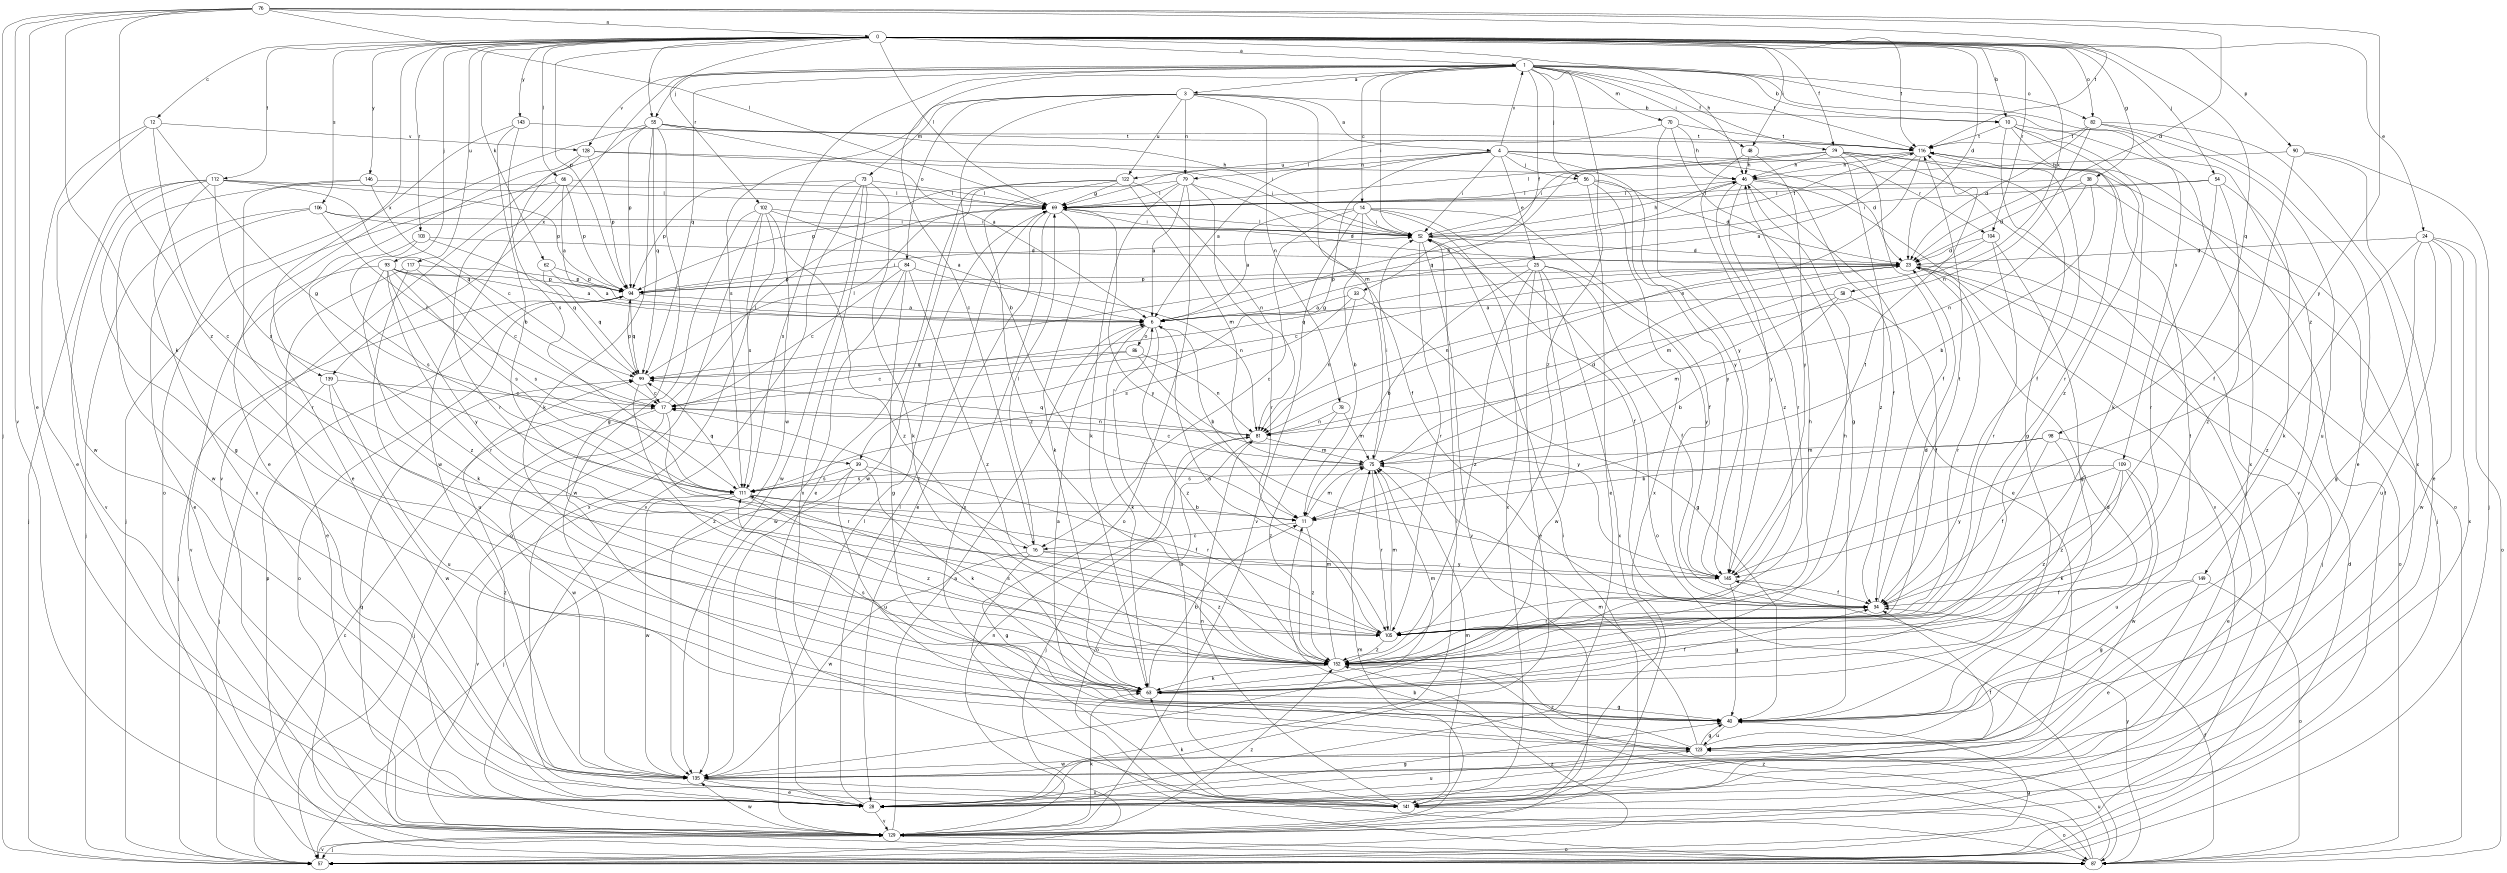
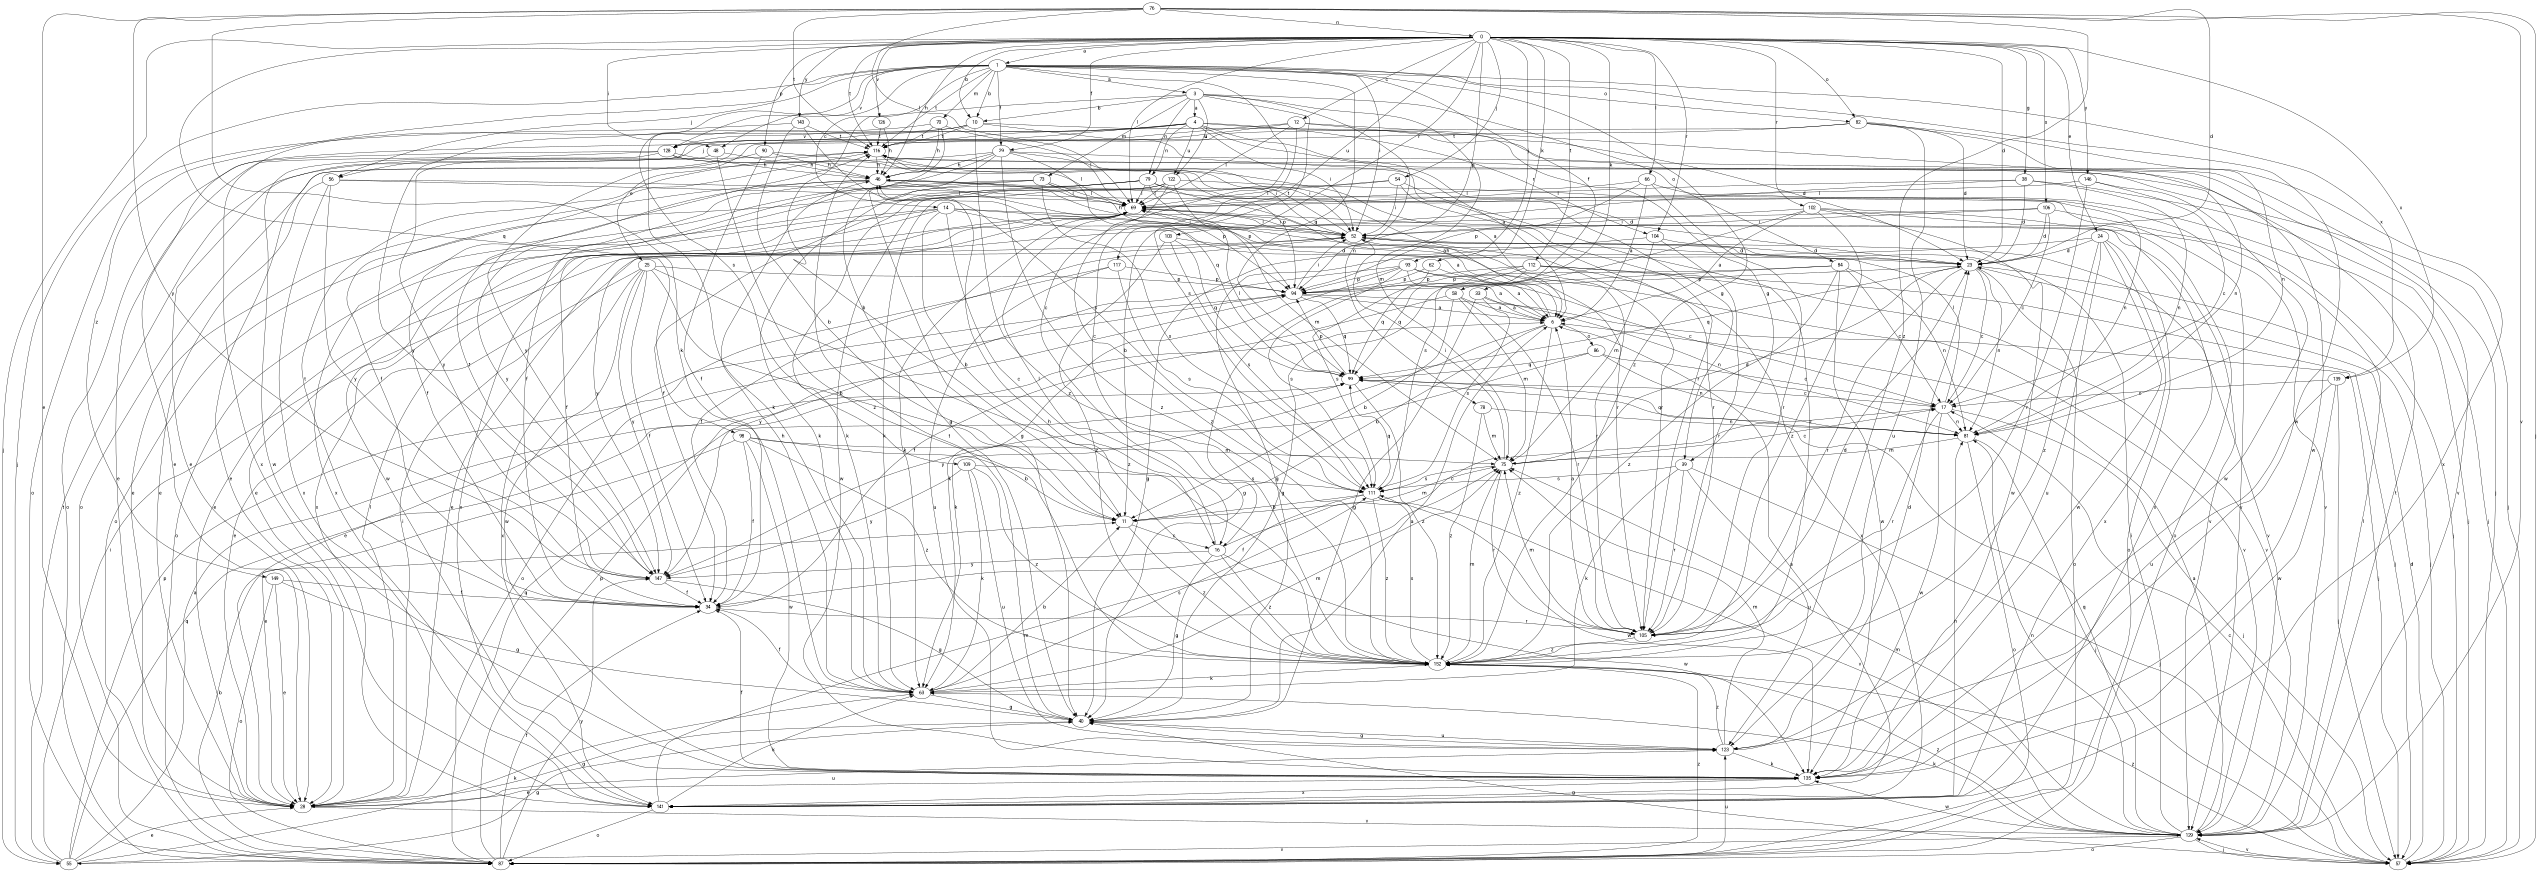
edge "4" -> "1": now "4" -> "128"
node "126": added
edge "12" -> "128": label "v" -> "u"
edge "122" -> "69": label "g" -> "l"
edge "112" -> "69": now "12" -> "69"
edge "128" -> "87": added, label "o"
edge "93" -> "105": now "58" -> "105"
node "145": label "145" -> "147"
edge "28" -> "99": label "z" -> "q"
edge "55" -> "129": reversed
edge "109" -> "135": now "98" -> "135"
edge "123" -> "135": label "w" -> "k"
